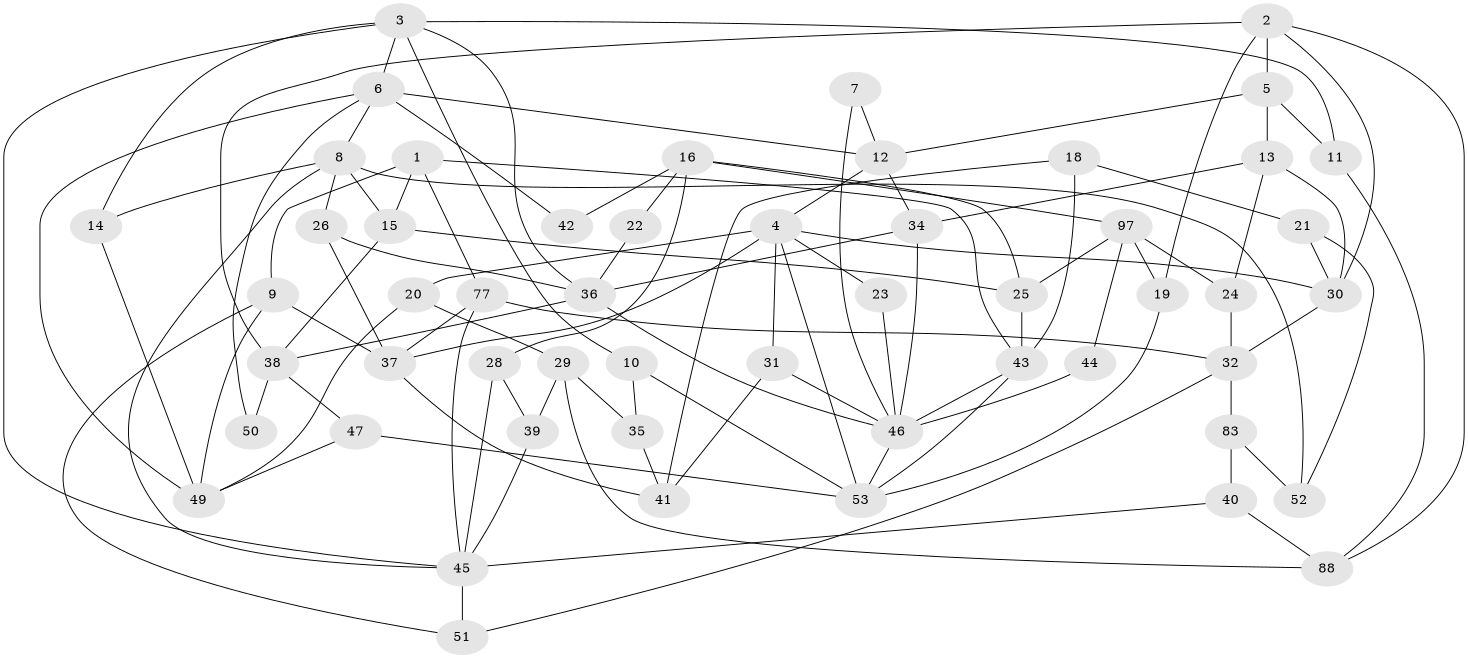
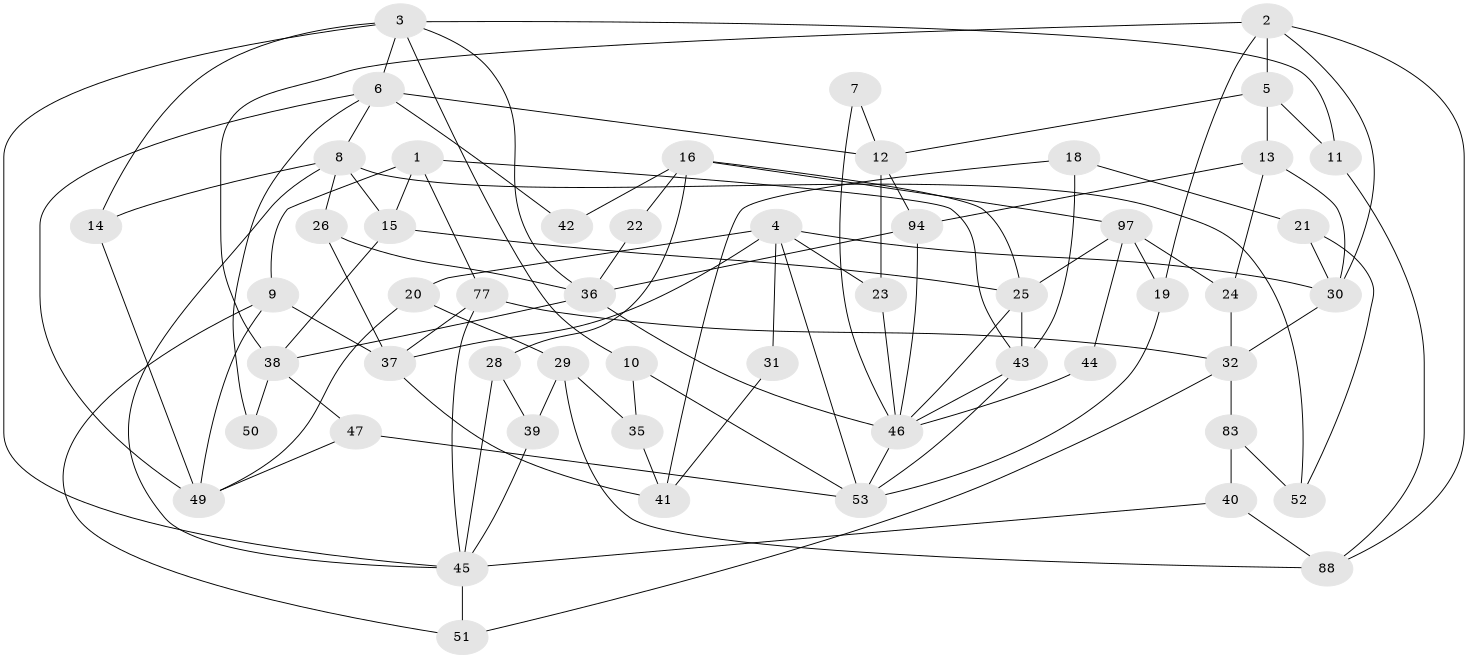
edge "12" -- "4": now "12" -- "23"
node "34": label "34" -> "94"
edge "31" -- "46": now "25" -- "46"
